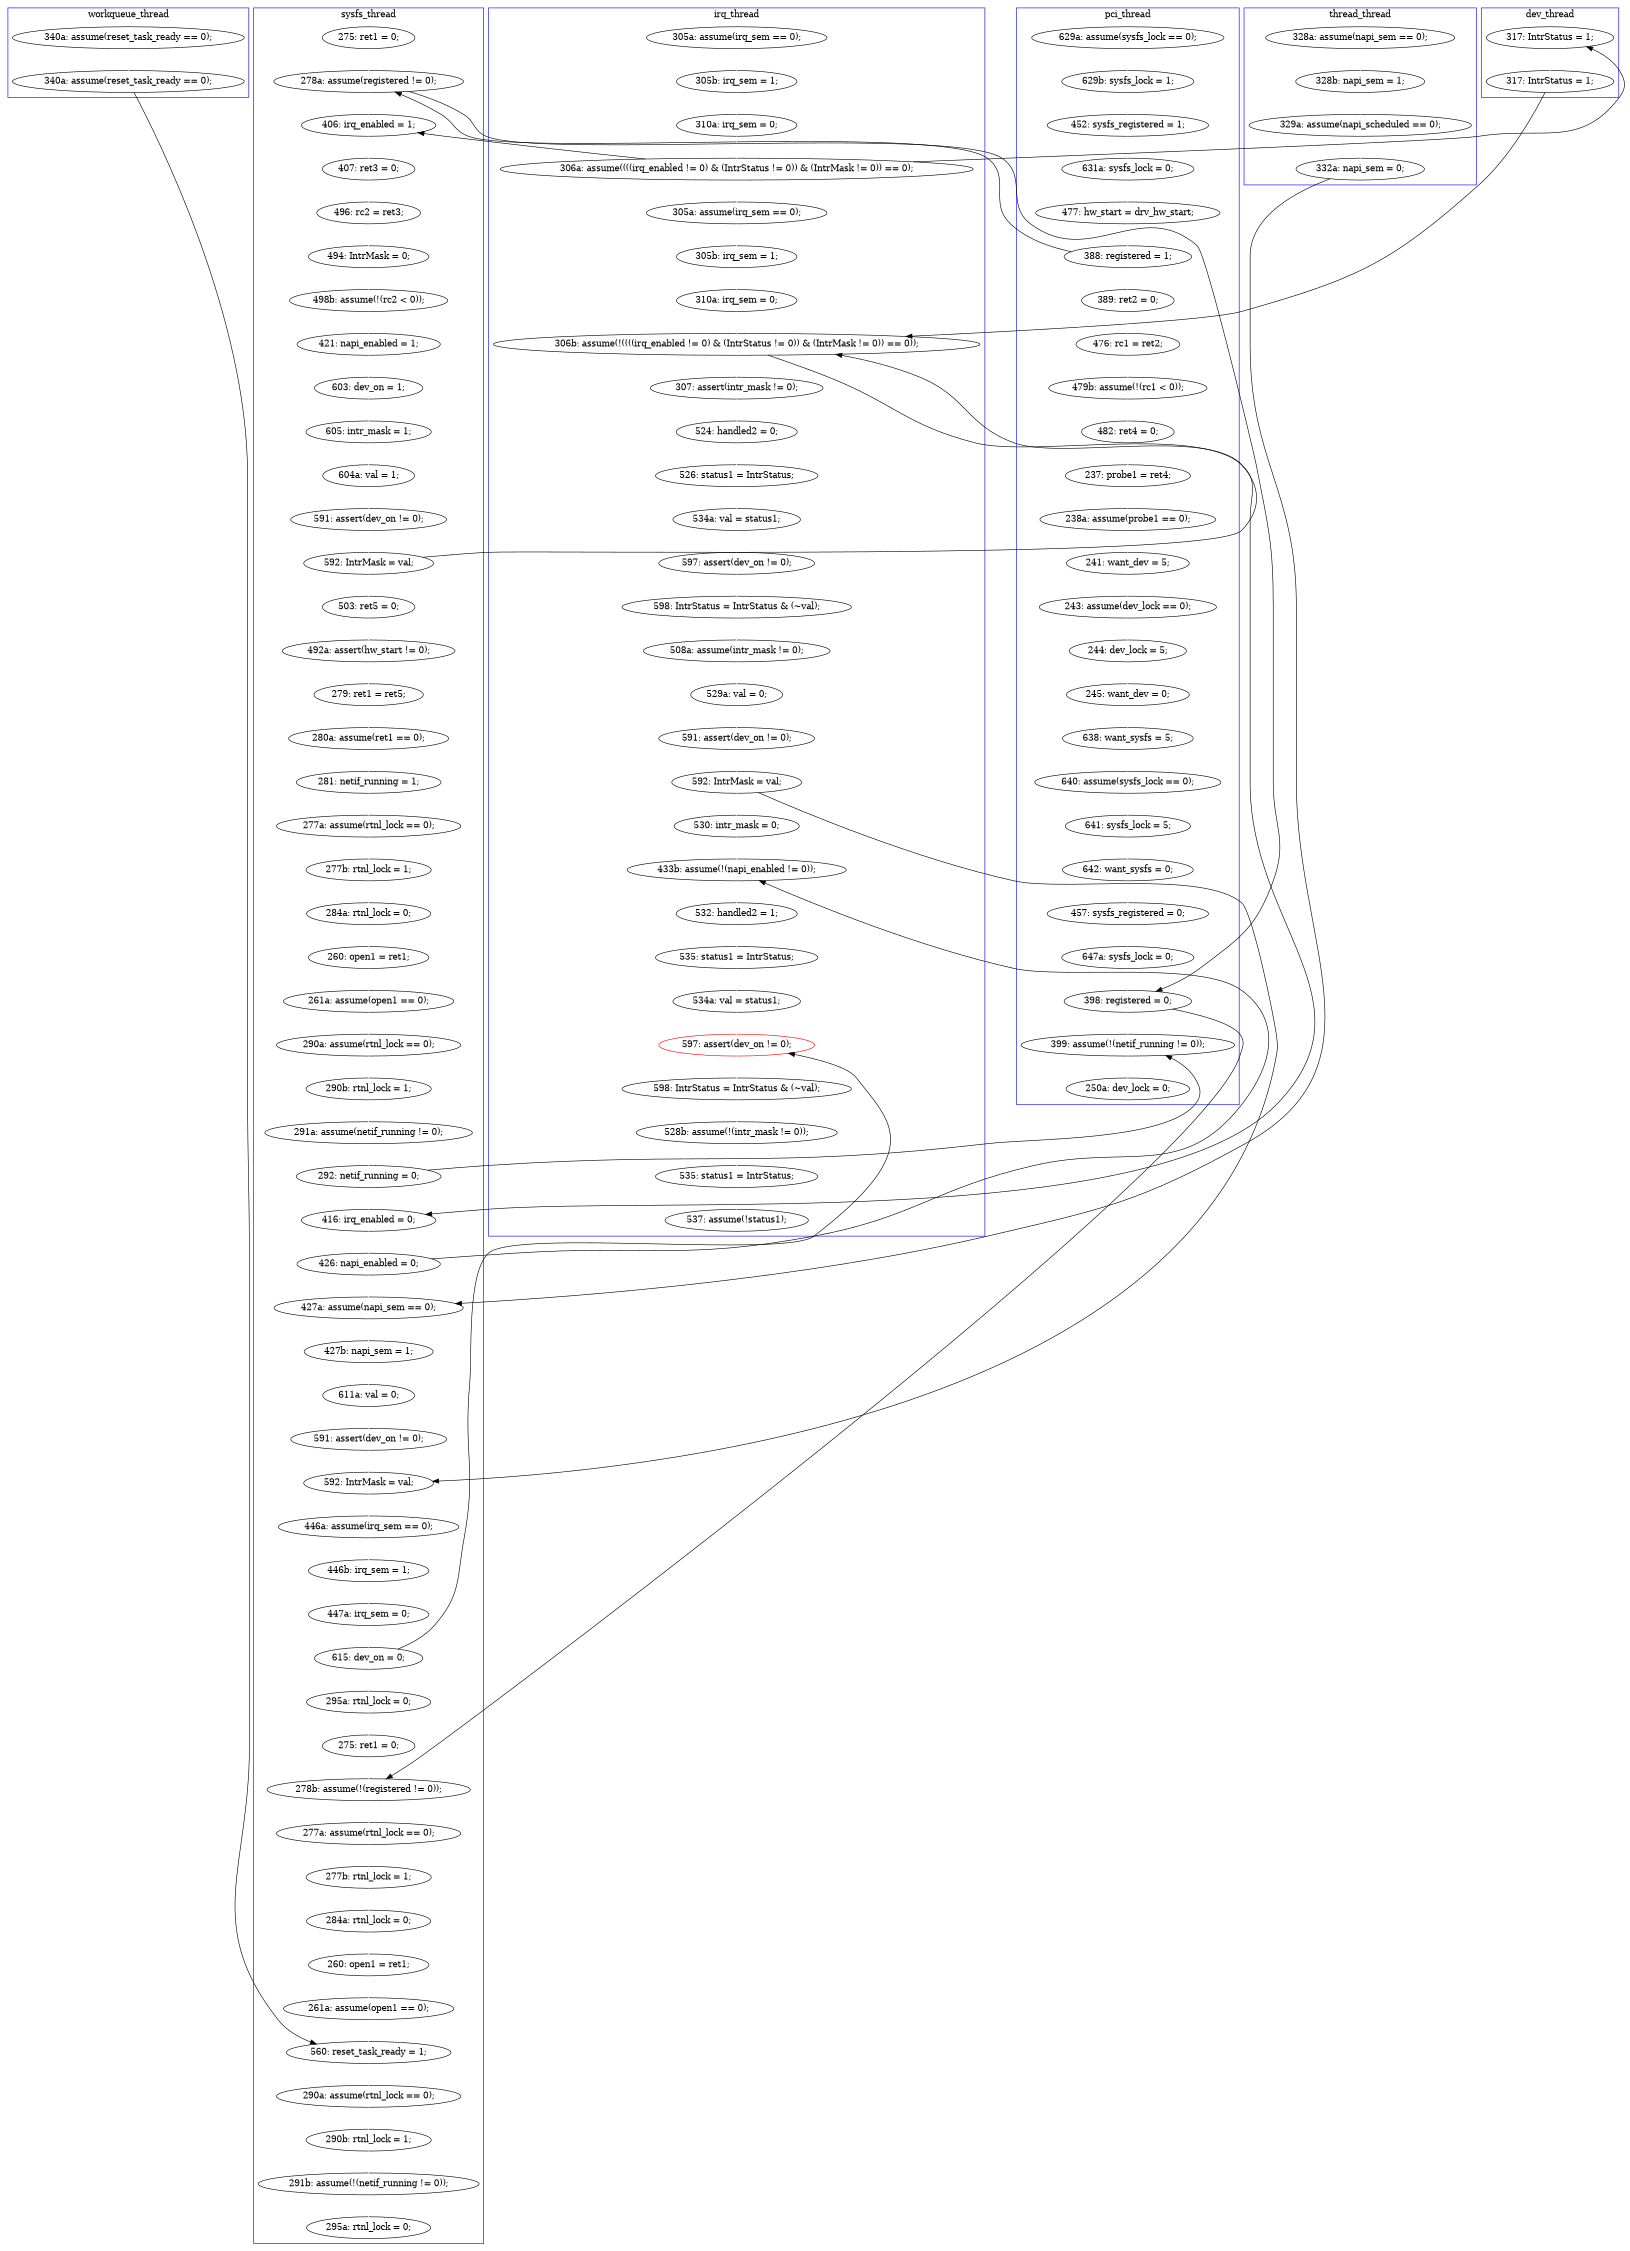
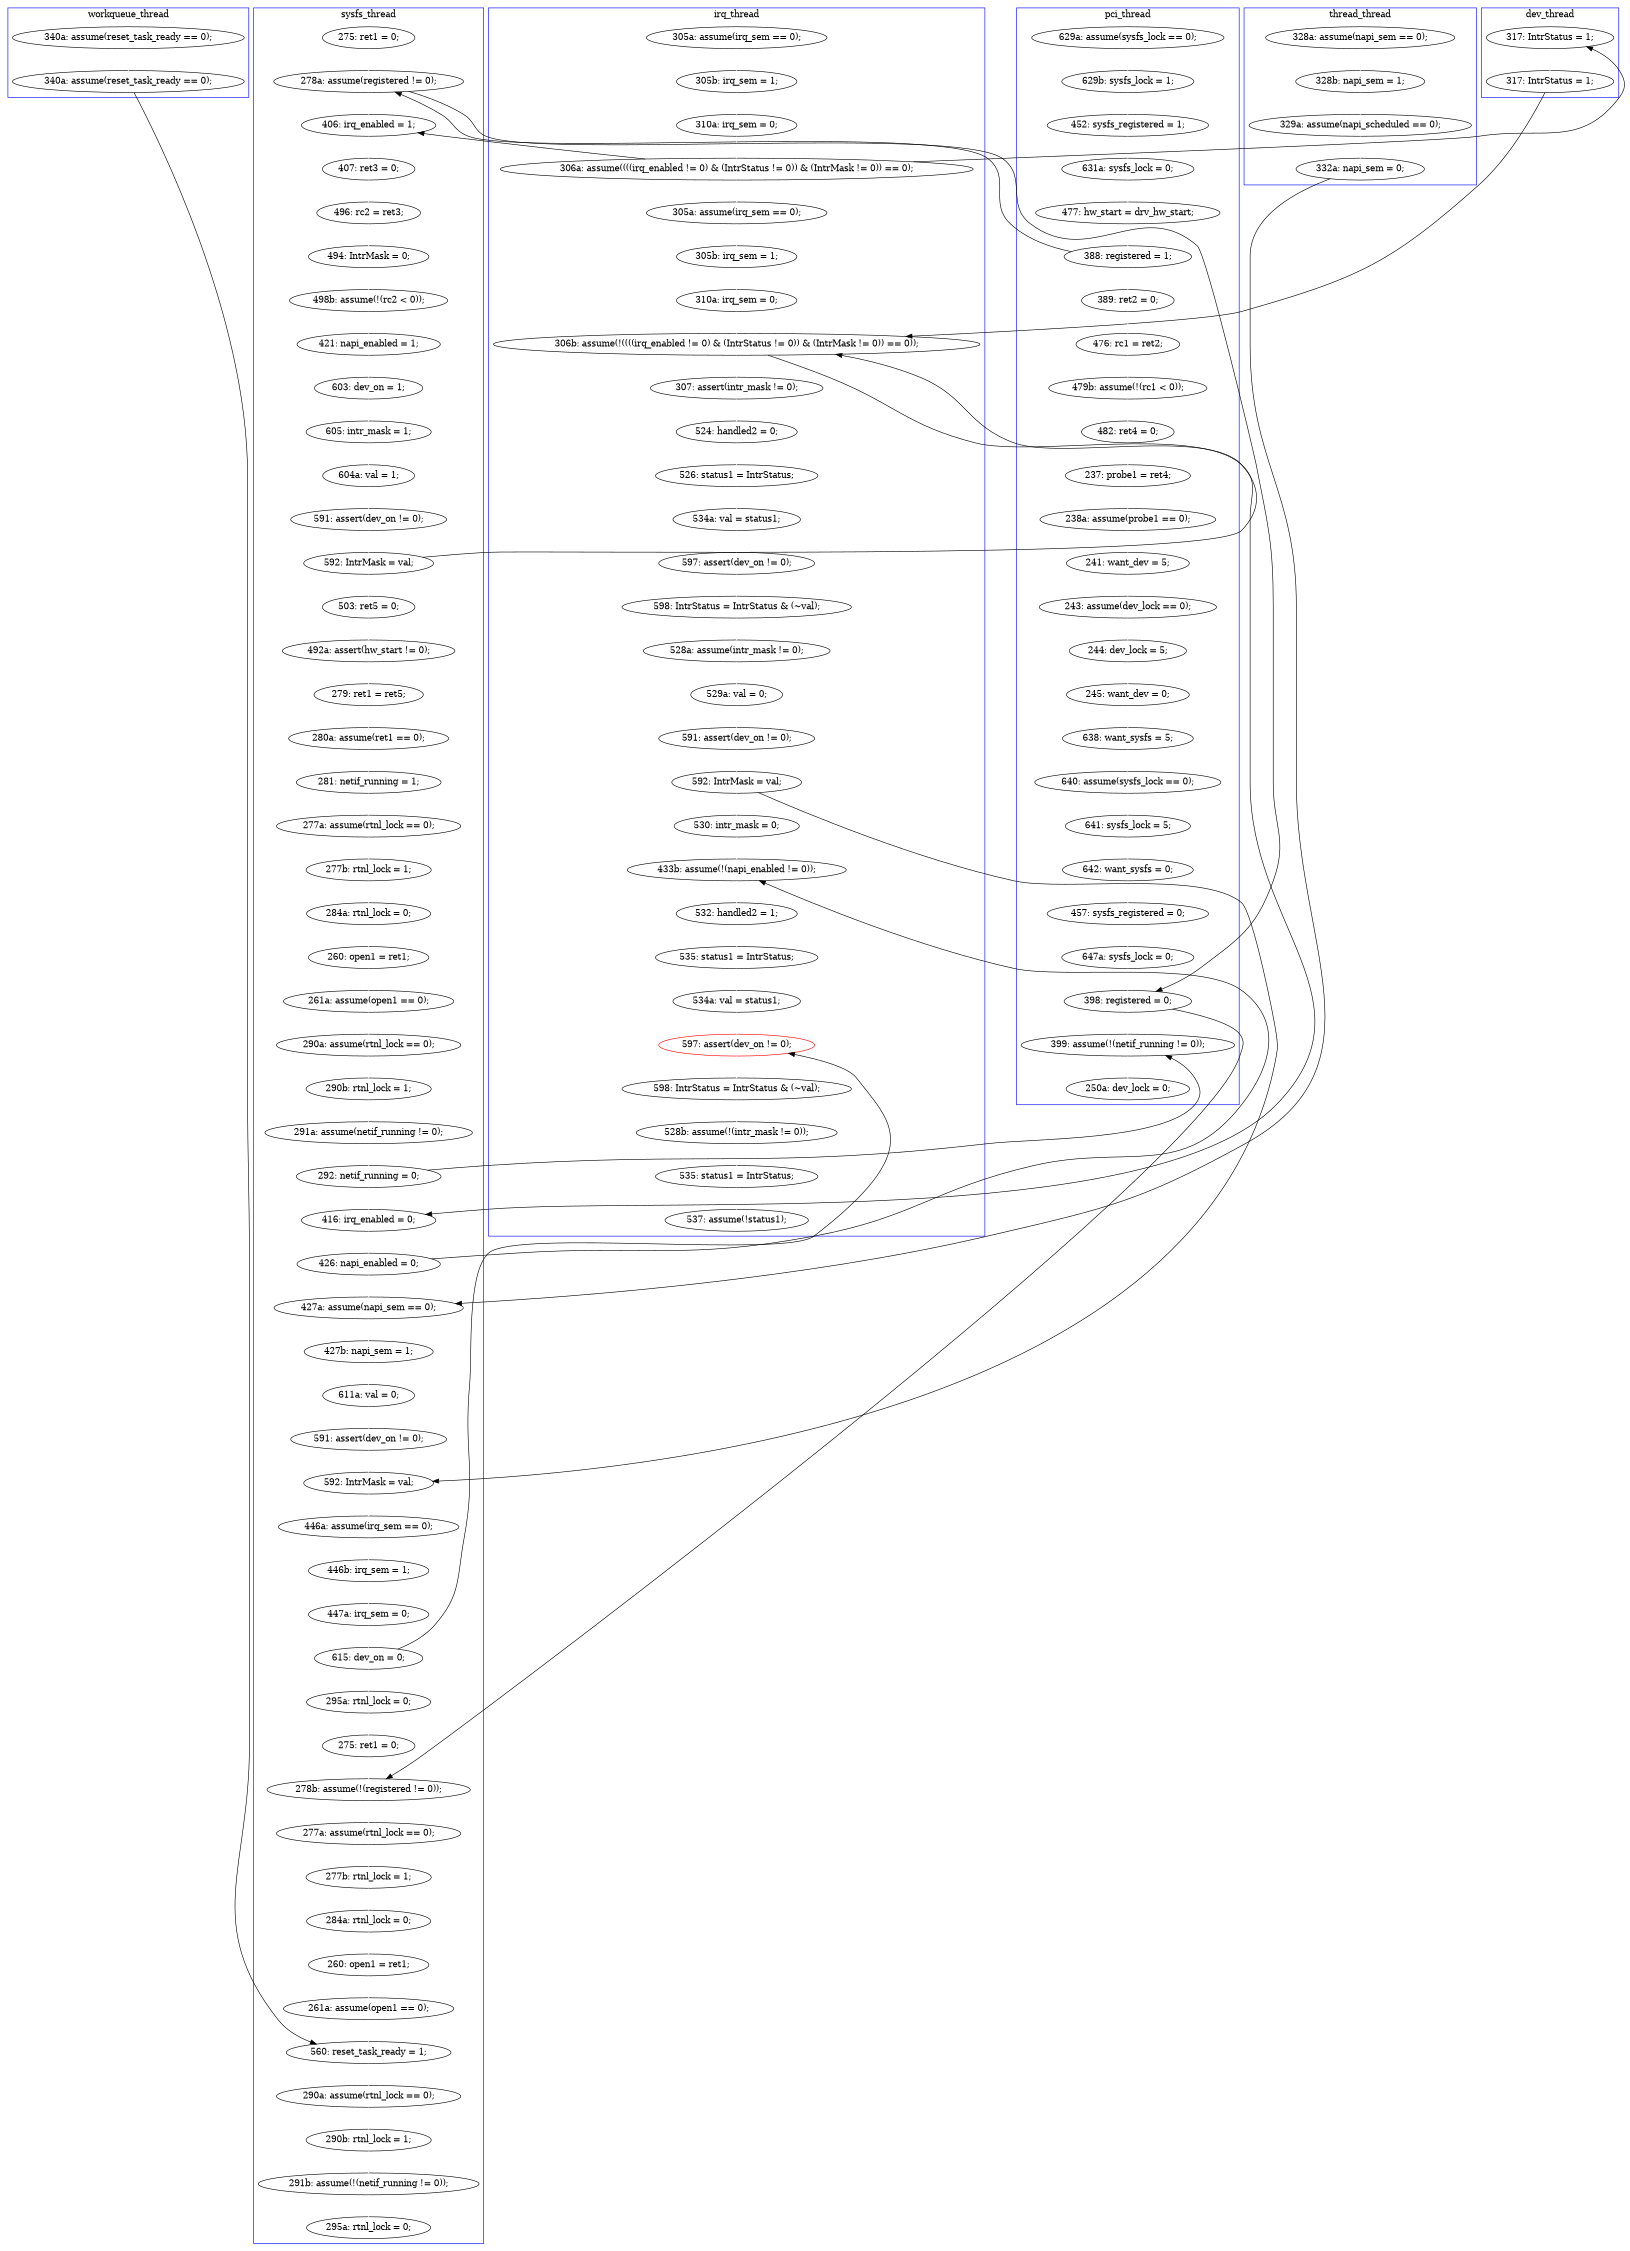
node "508a: assume(intr_mask != 0);": label "508a: assume(intr_mask != 0);" -> "528a: assume(intr_mask != 0);"
